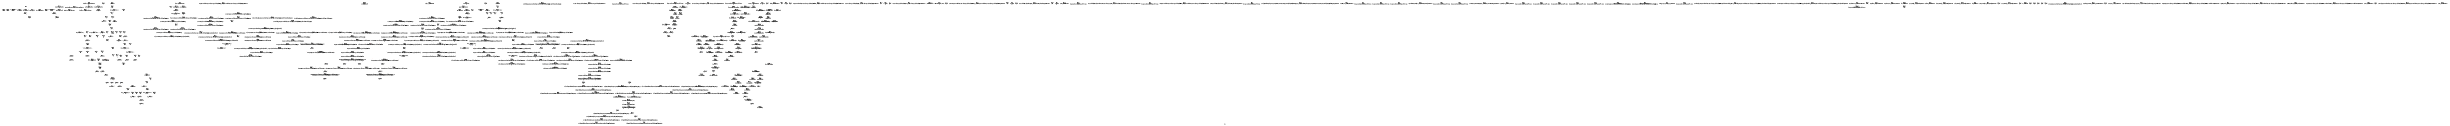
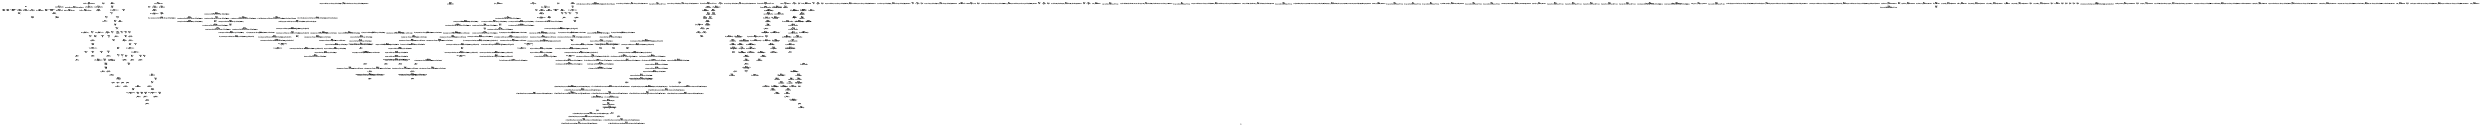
node "NodeID: 150": added
